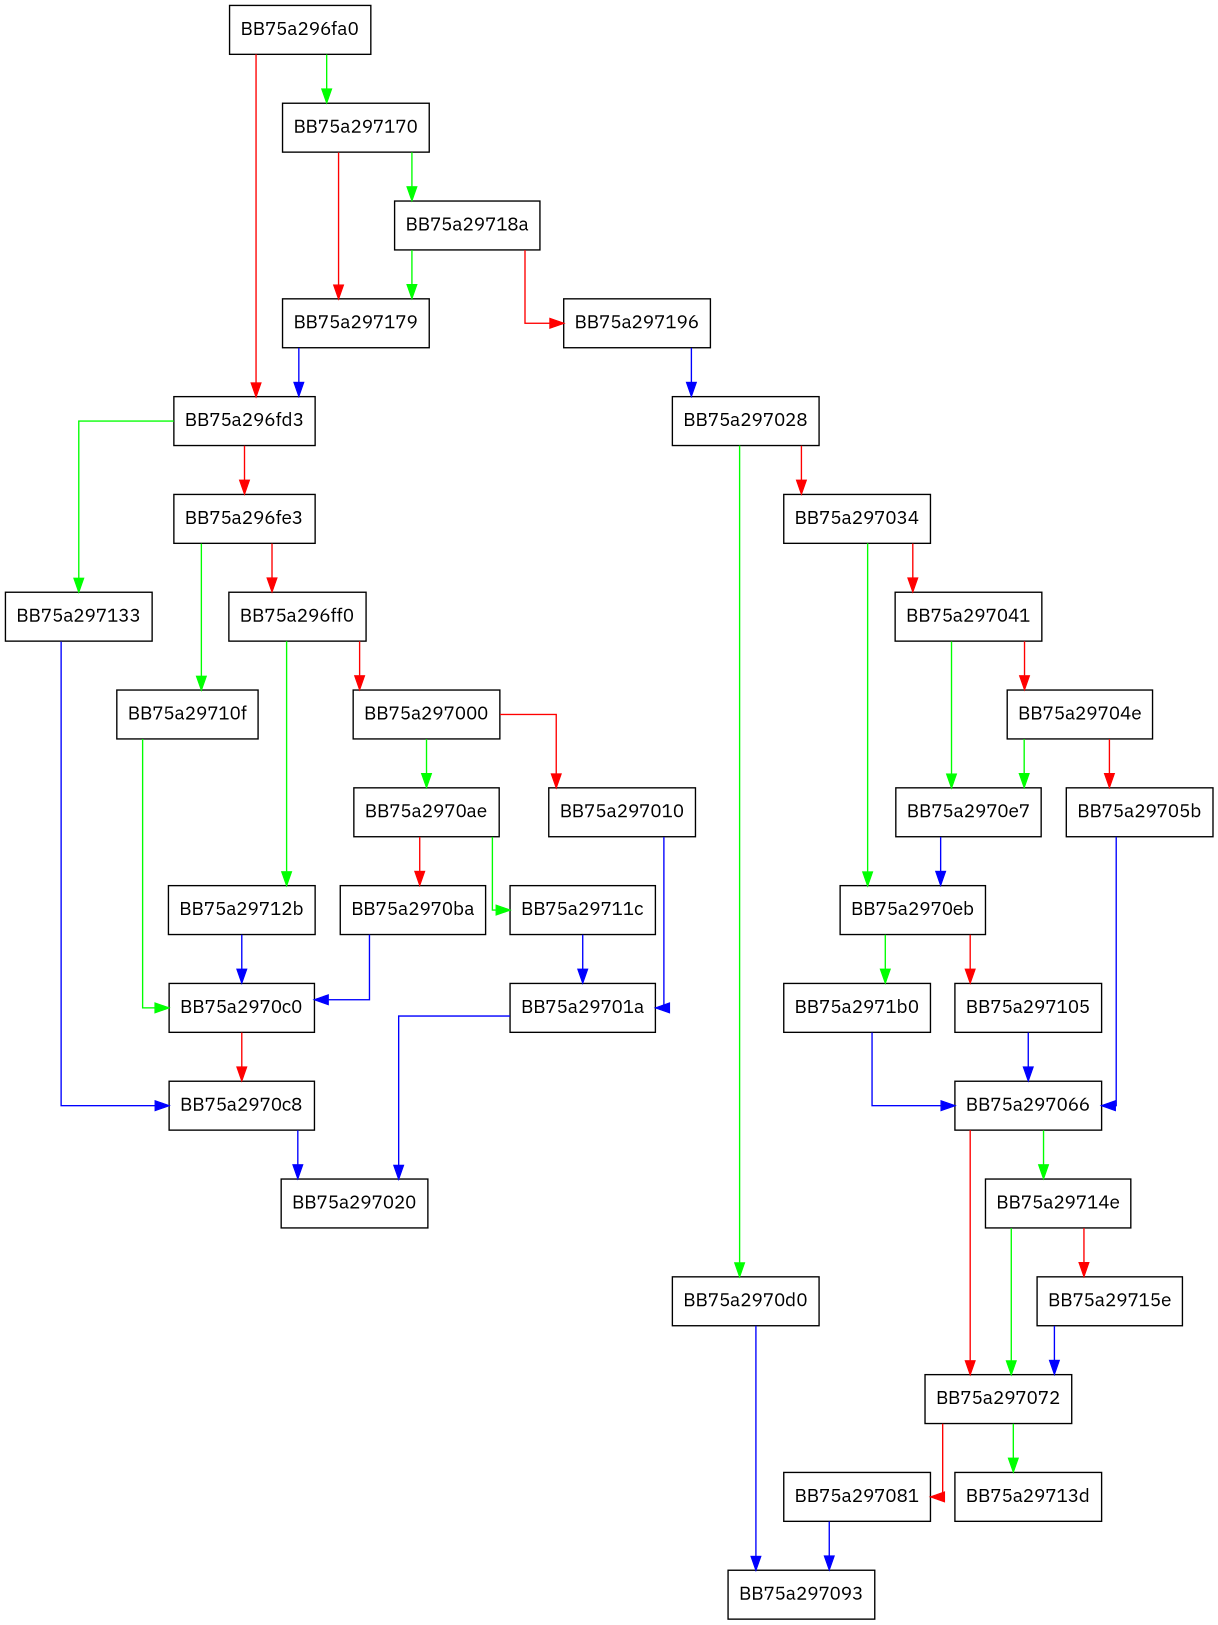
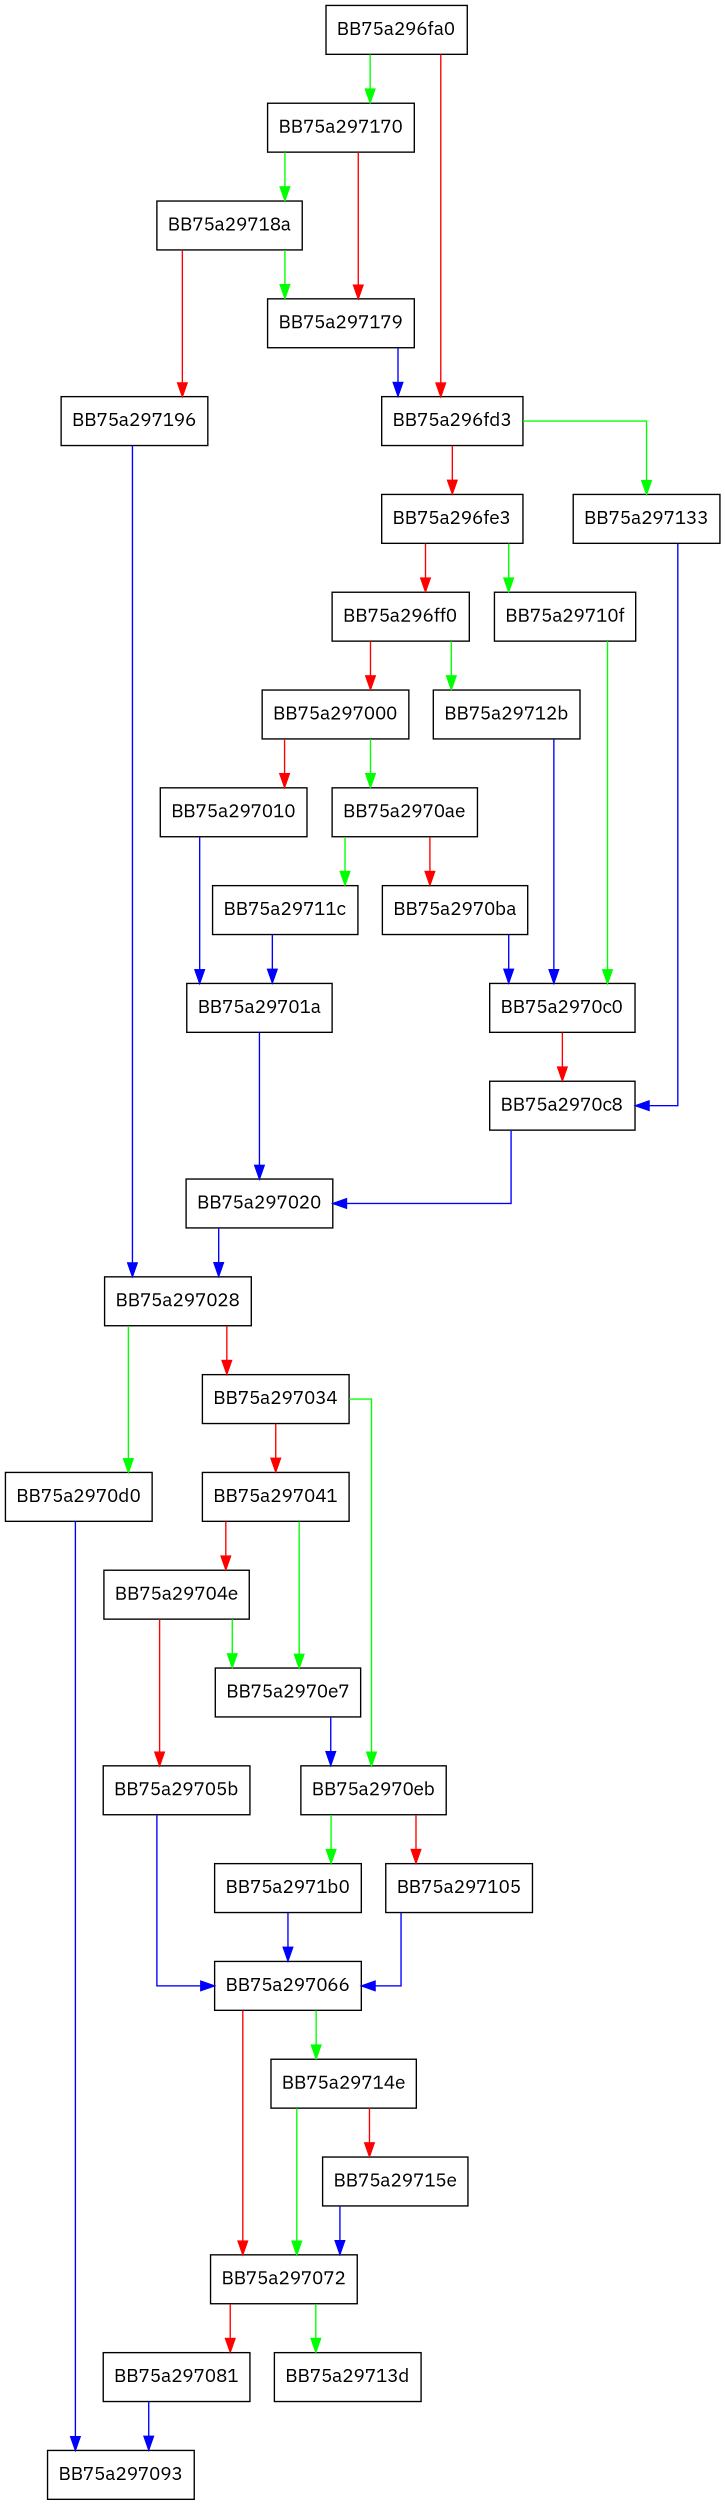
edge "BB75a297020" -> "BB75a297028": added
